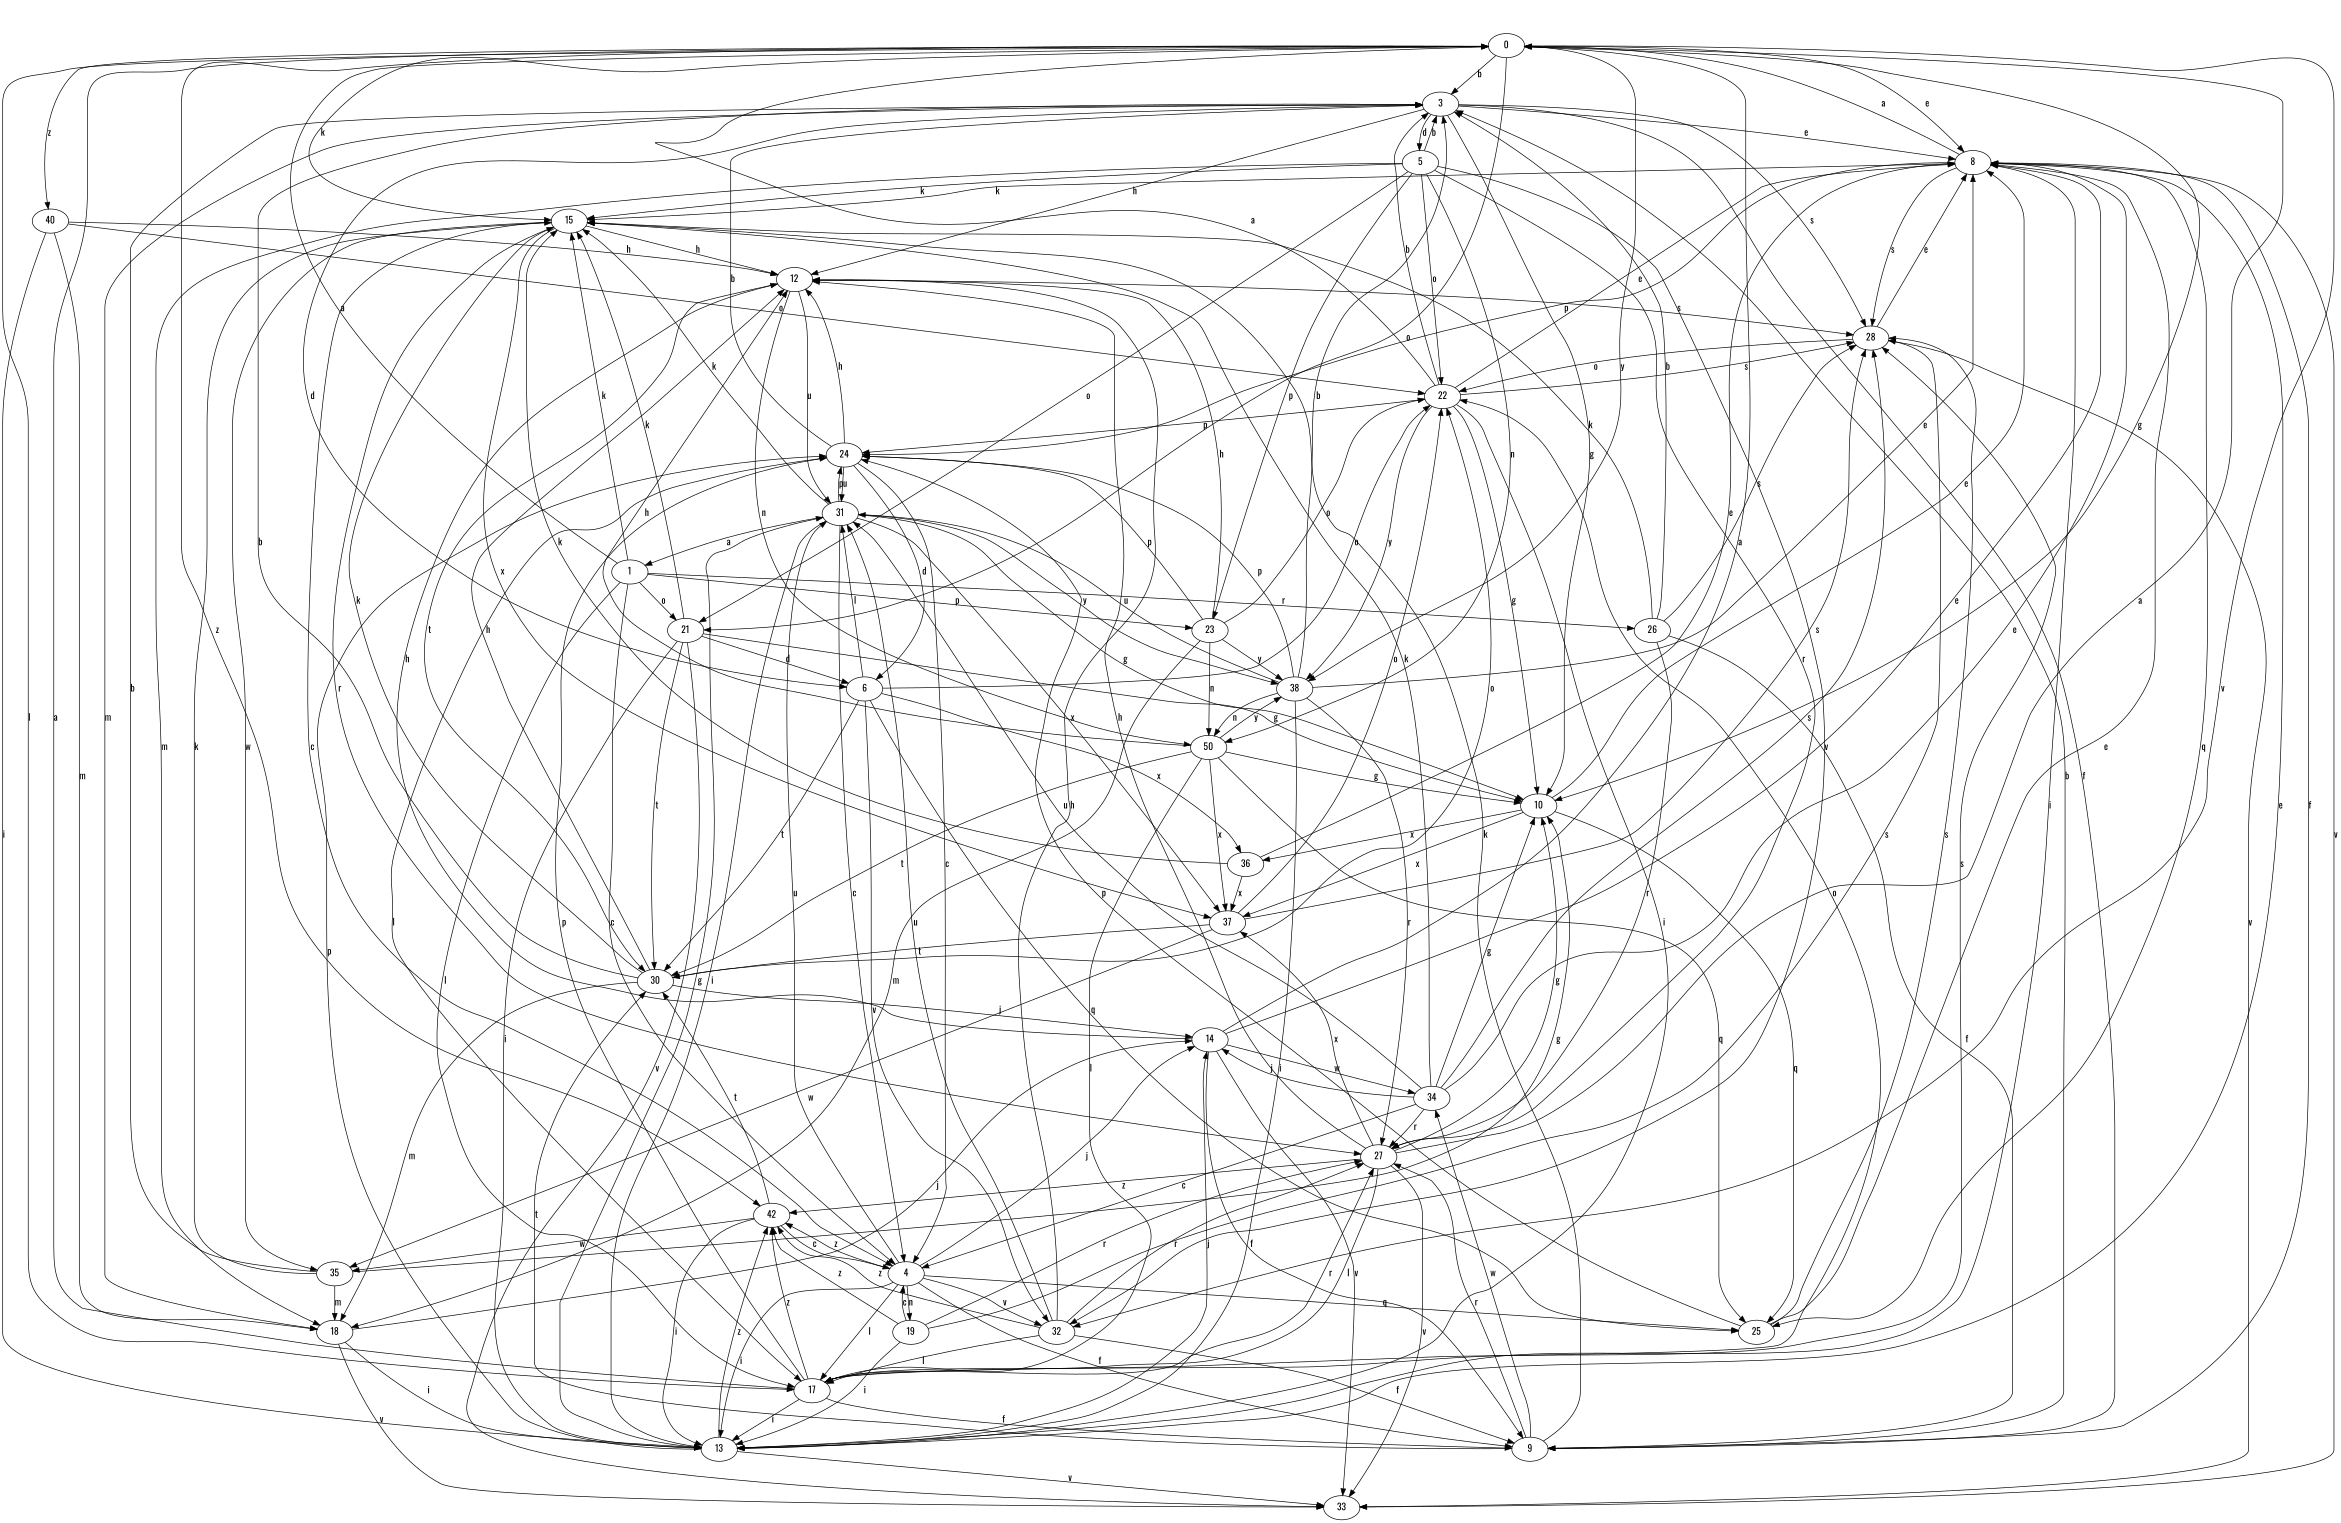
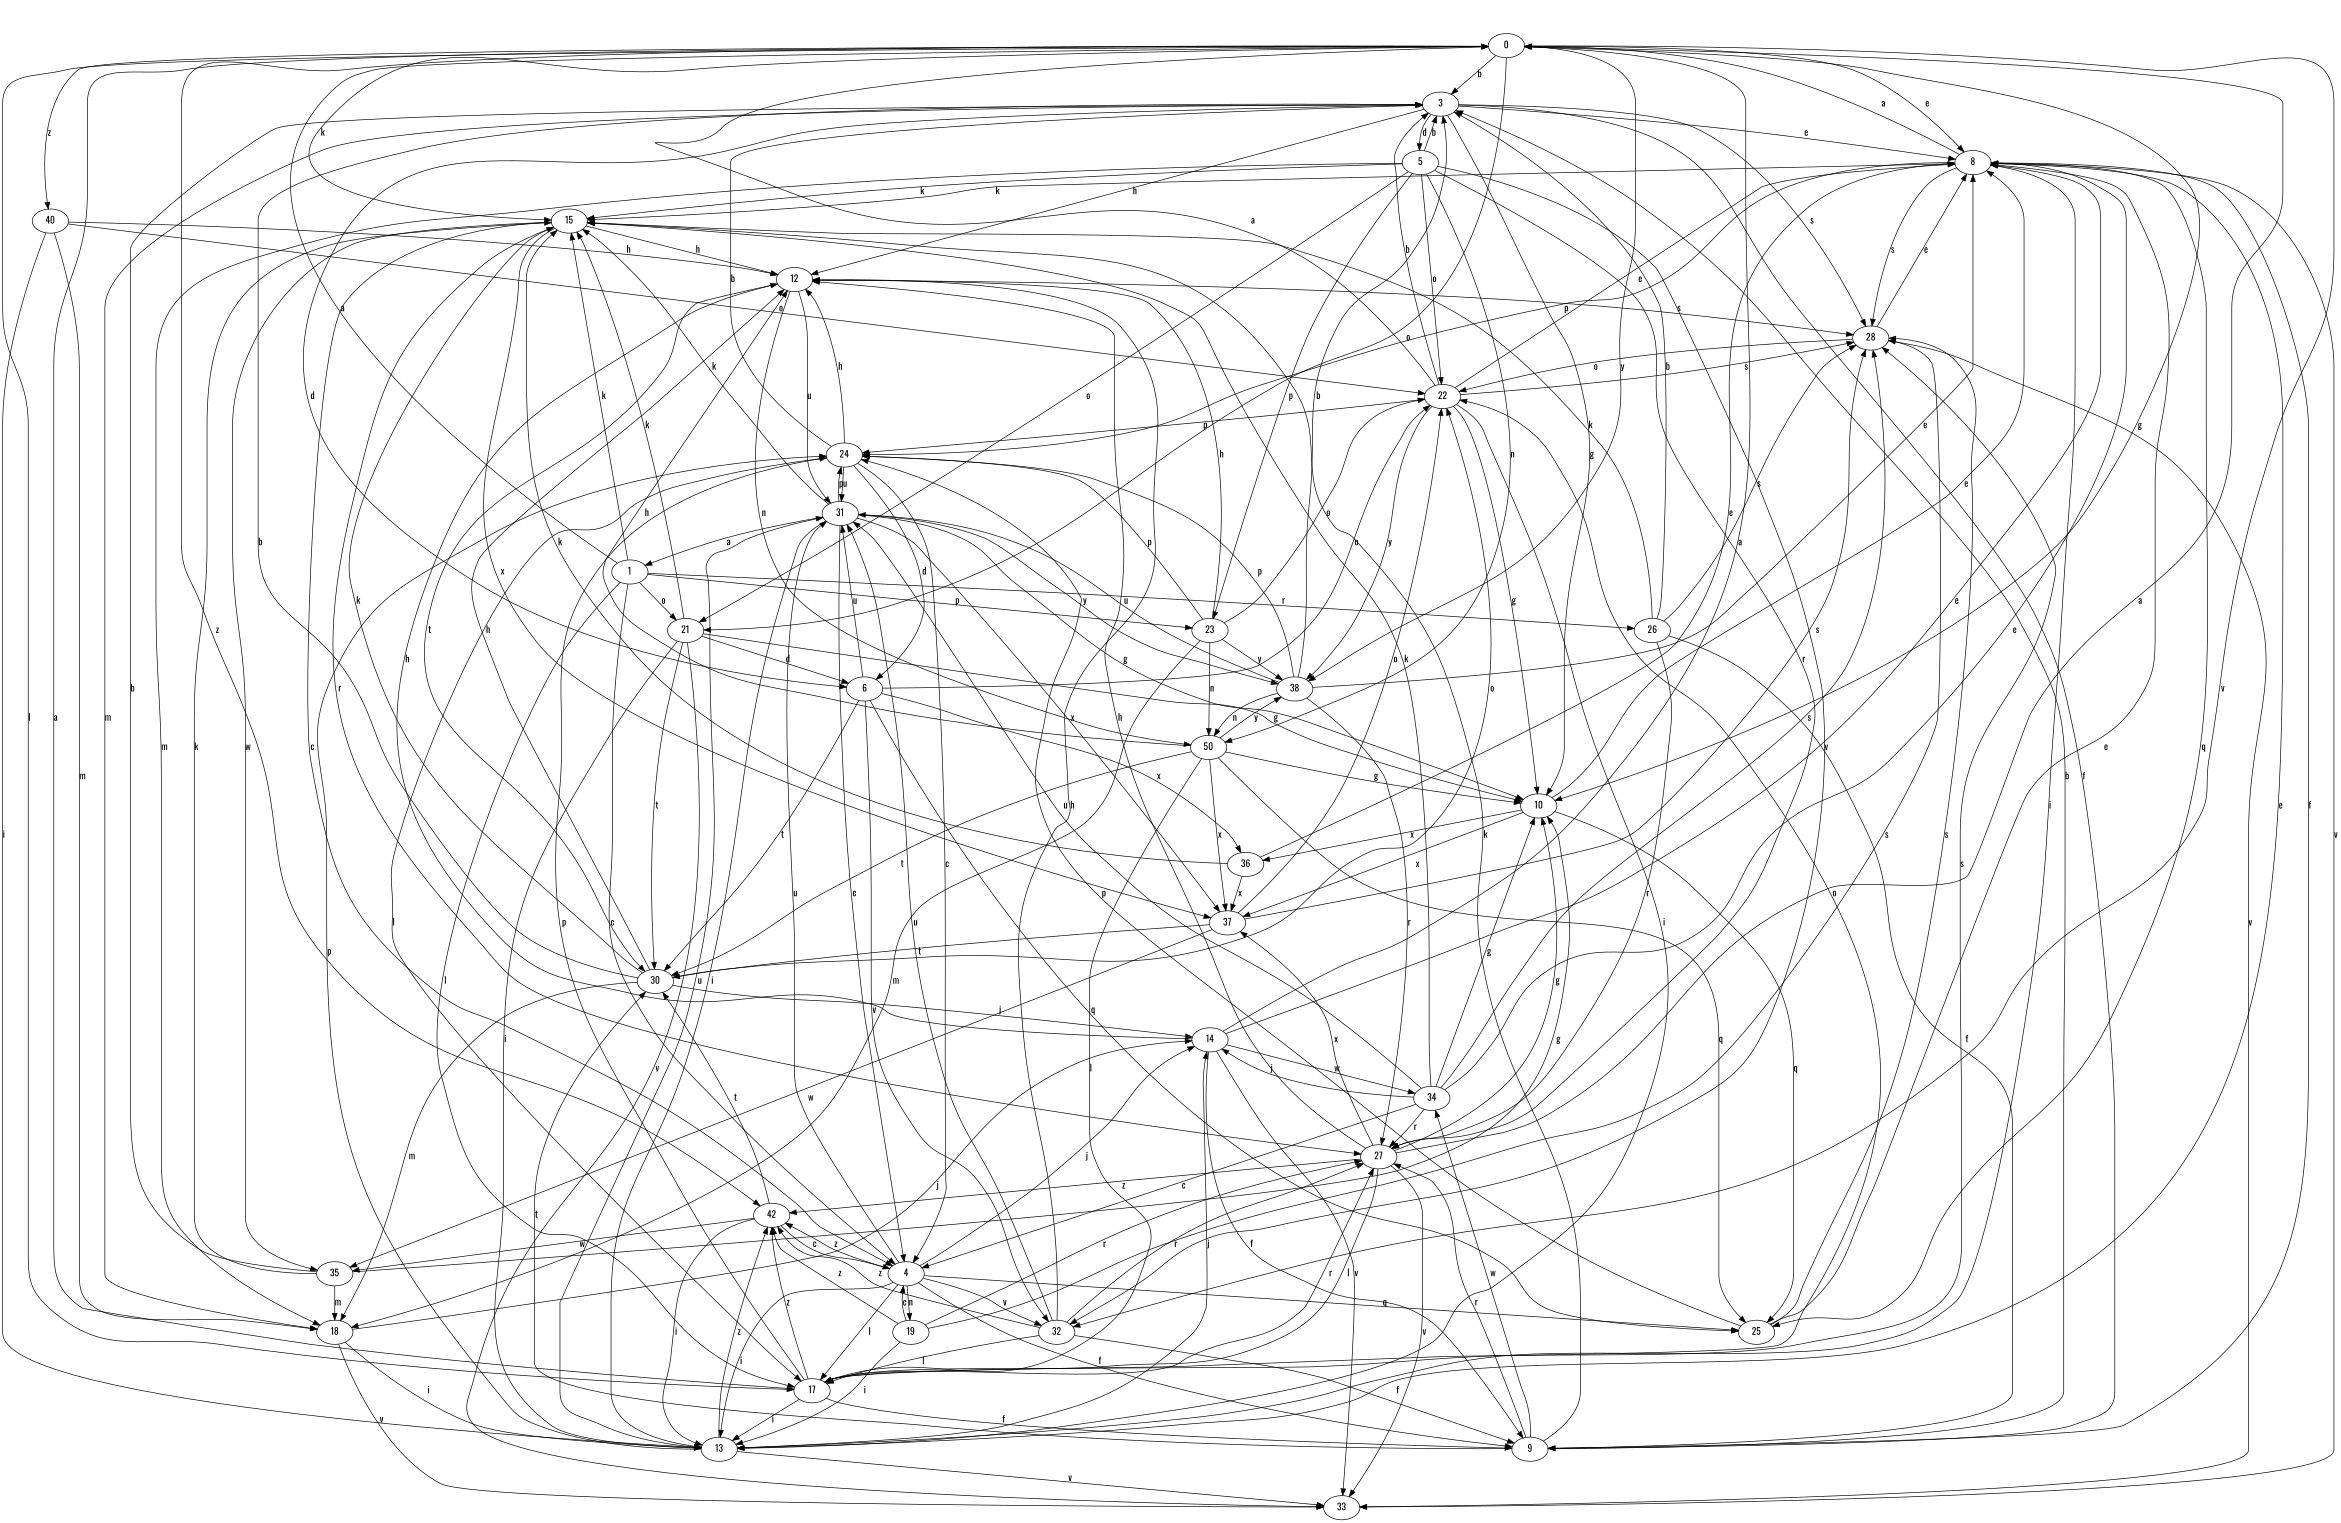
edge "6" -> "31": label "l" -> "u"
edge "13" -> "31": label "g" -> "u"
edge "38" -> "13": removed, label "i"
